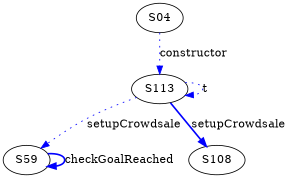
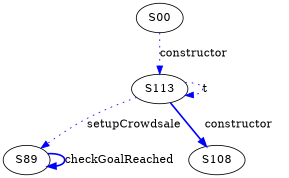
node "S04": label "S04" -> "S00"
edge "S113" -> "S108": label "setupCrowdsale" -> "constructor"
node "S59": label "S59" -> "S89"
